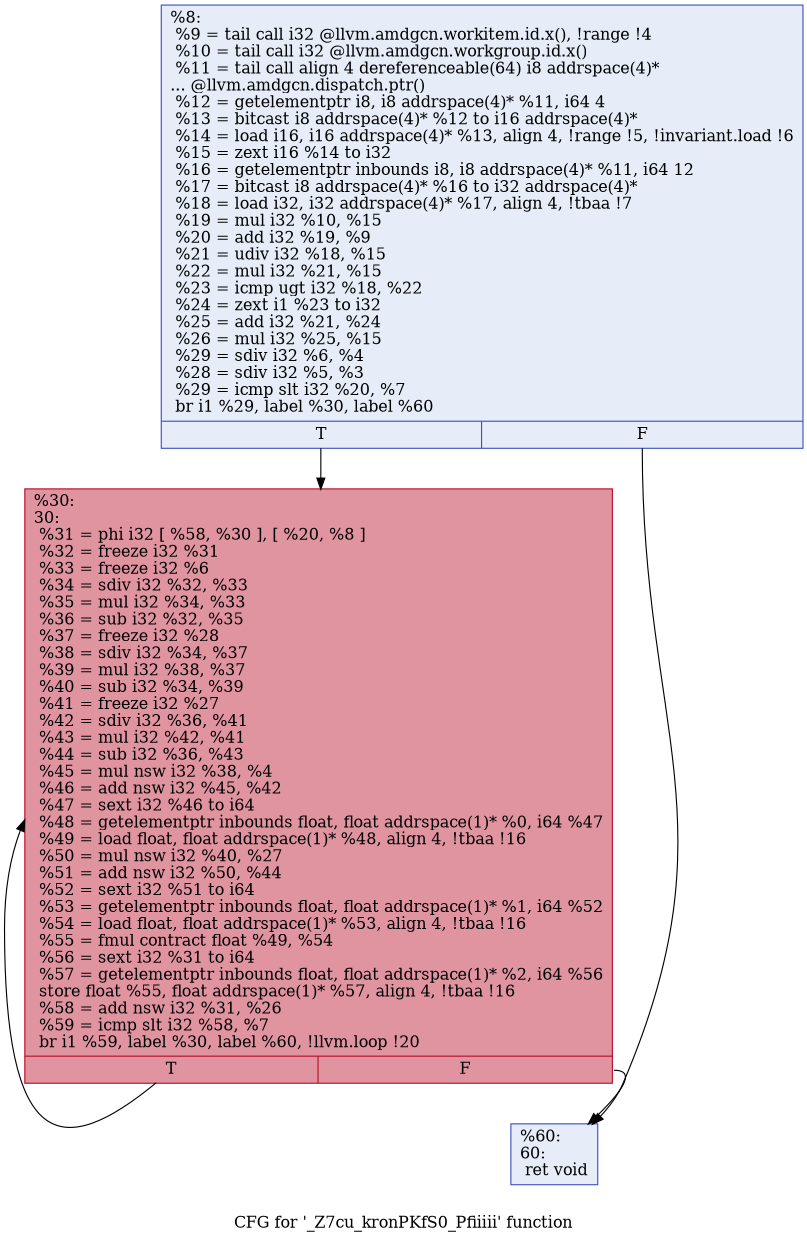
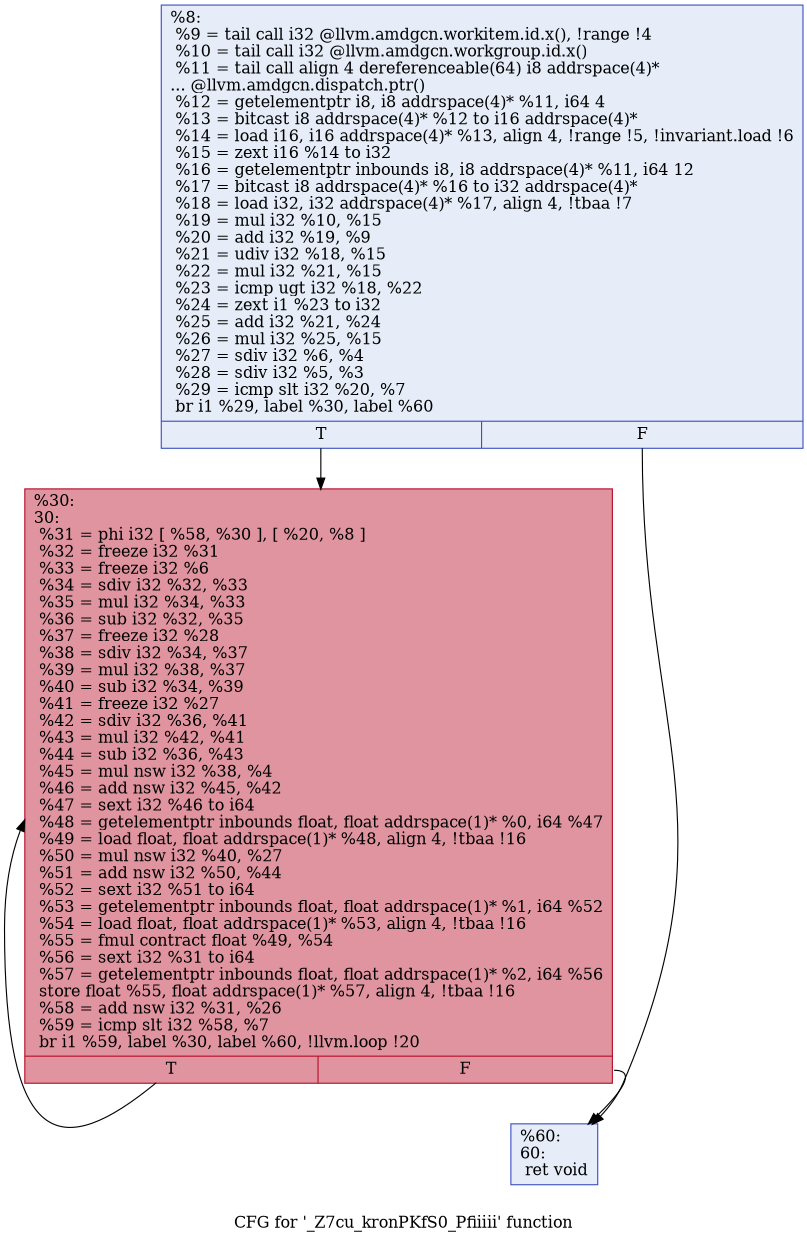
node "%8:": text "%29 = sdiv i32 %6, %4" -> "%27 = sdiv i32 %6, %4"
